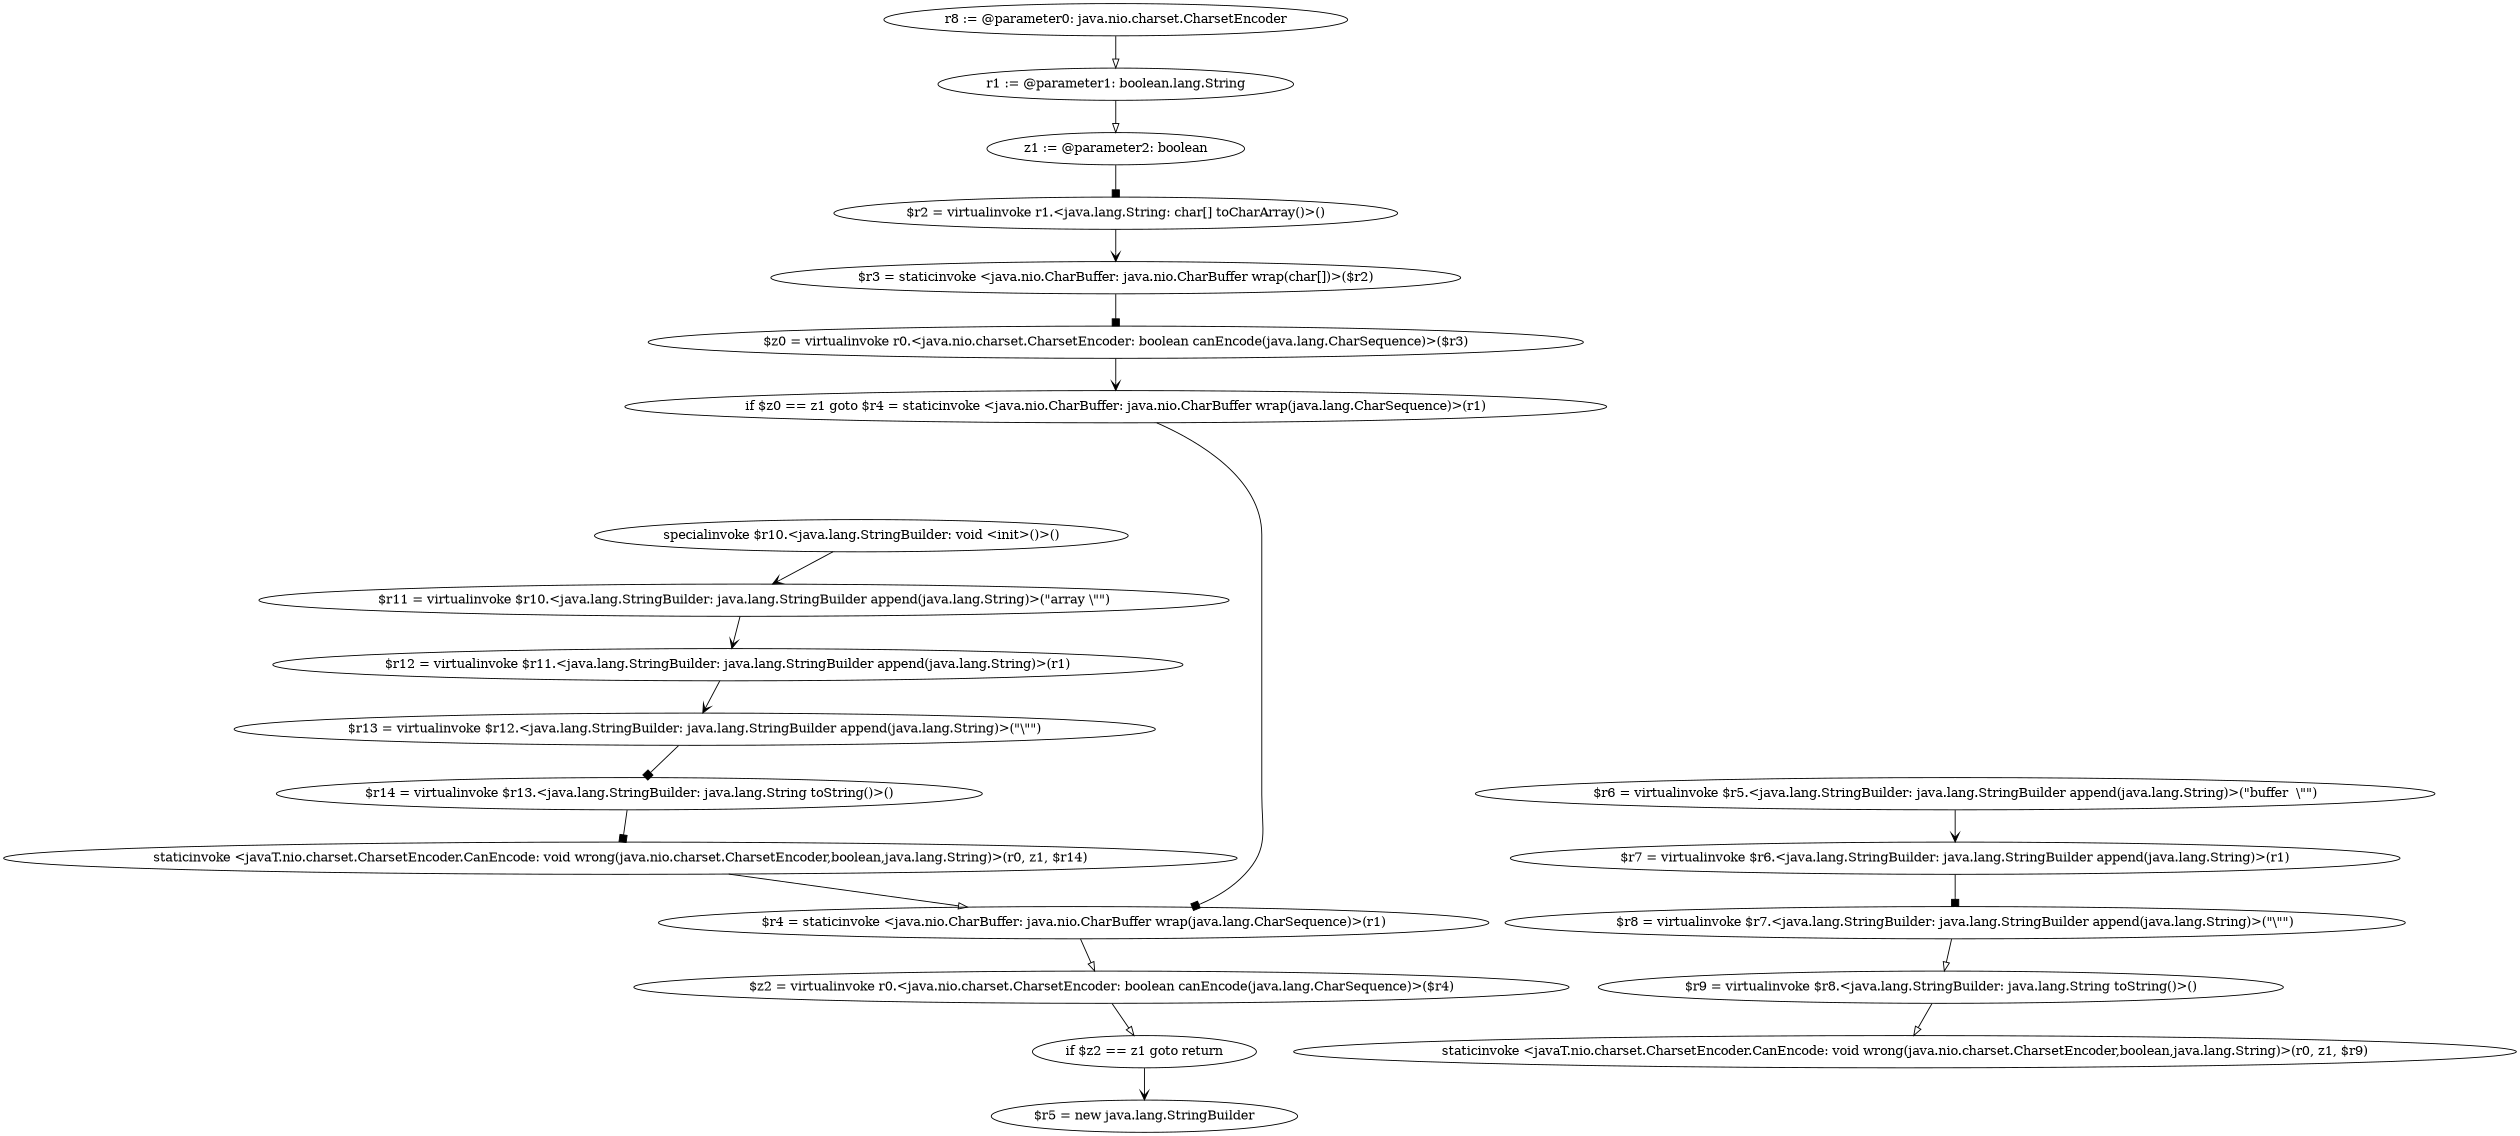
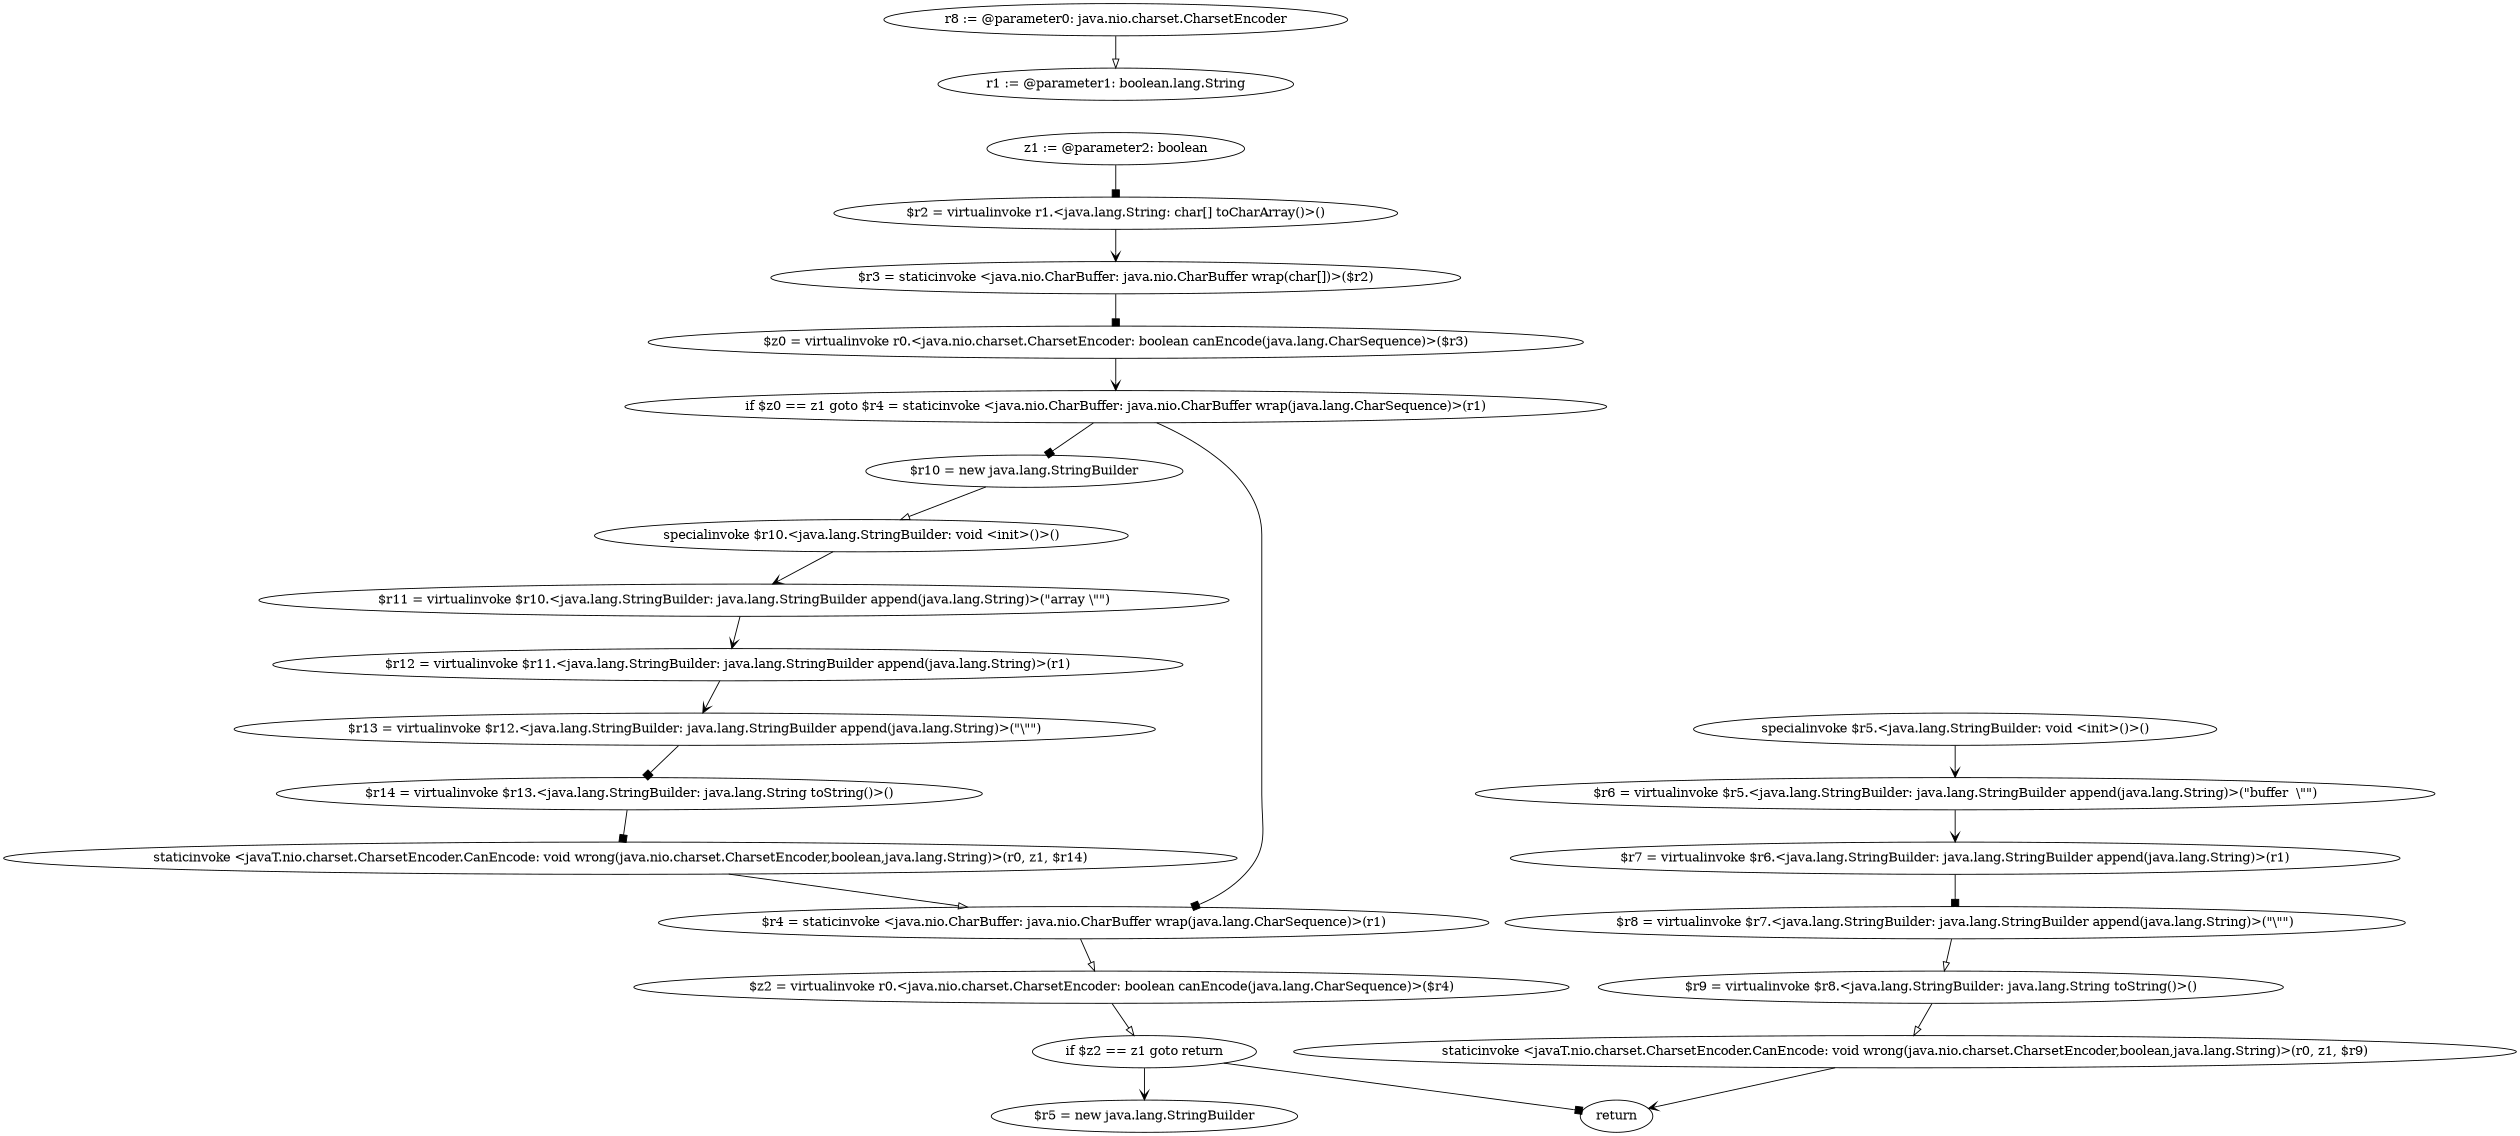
edge "r1 := @parameter1: boolean.lang.String" -> "z1 := @parameter2: boolean": removed
node "$r10 = new java.lang.StringBuilder": added
node "specialinvoke $r5.<java.lang.StringBuilder: void <init>()>()": added
node "return": added
